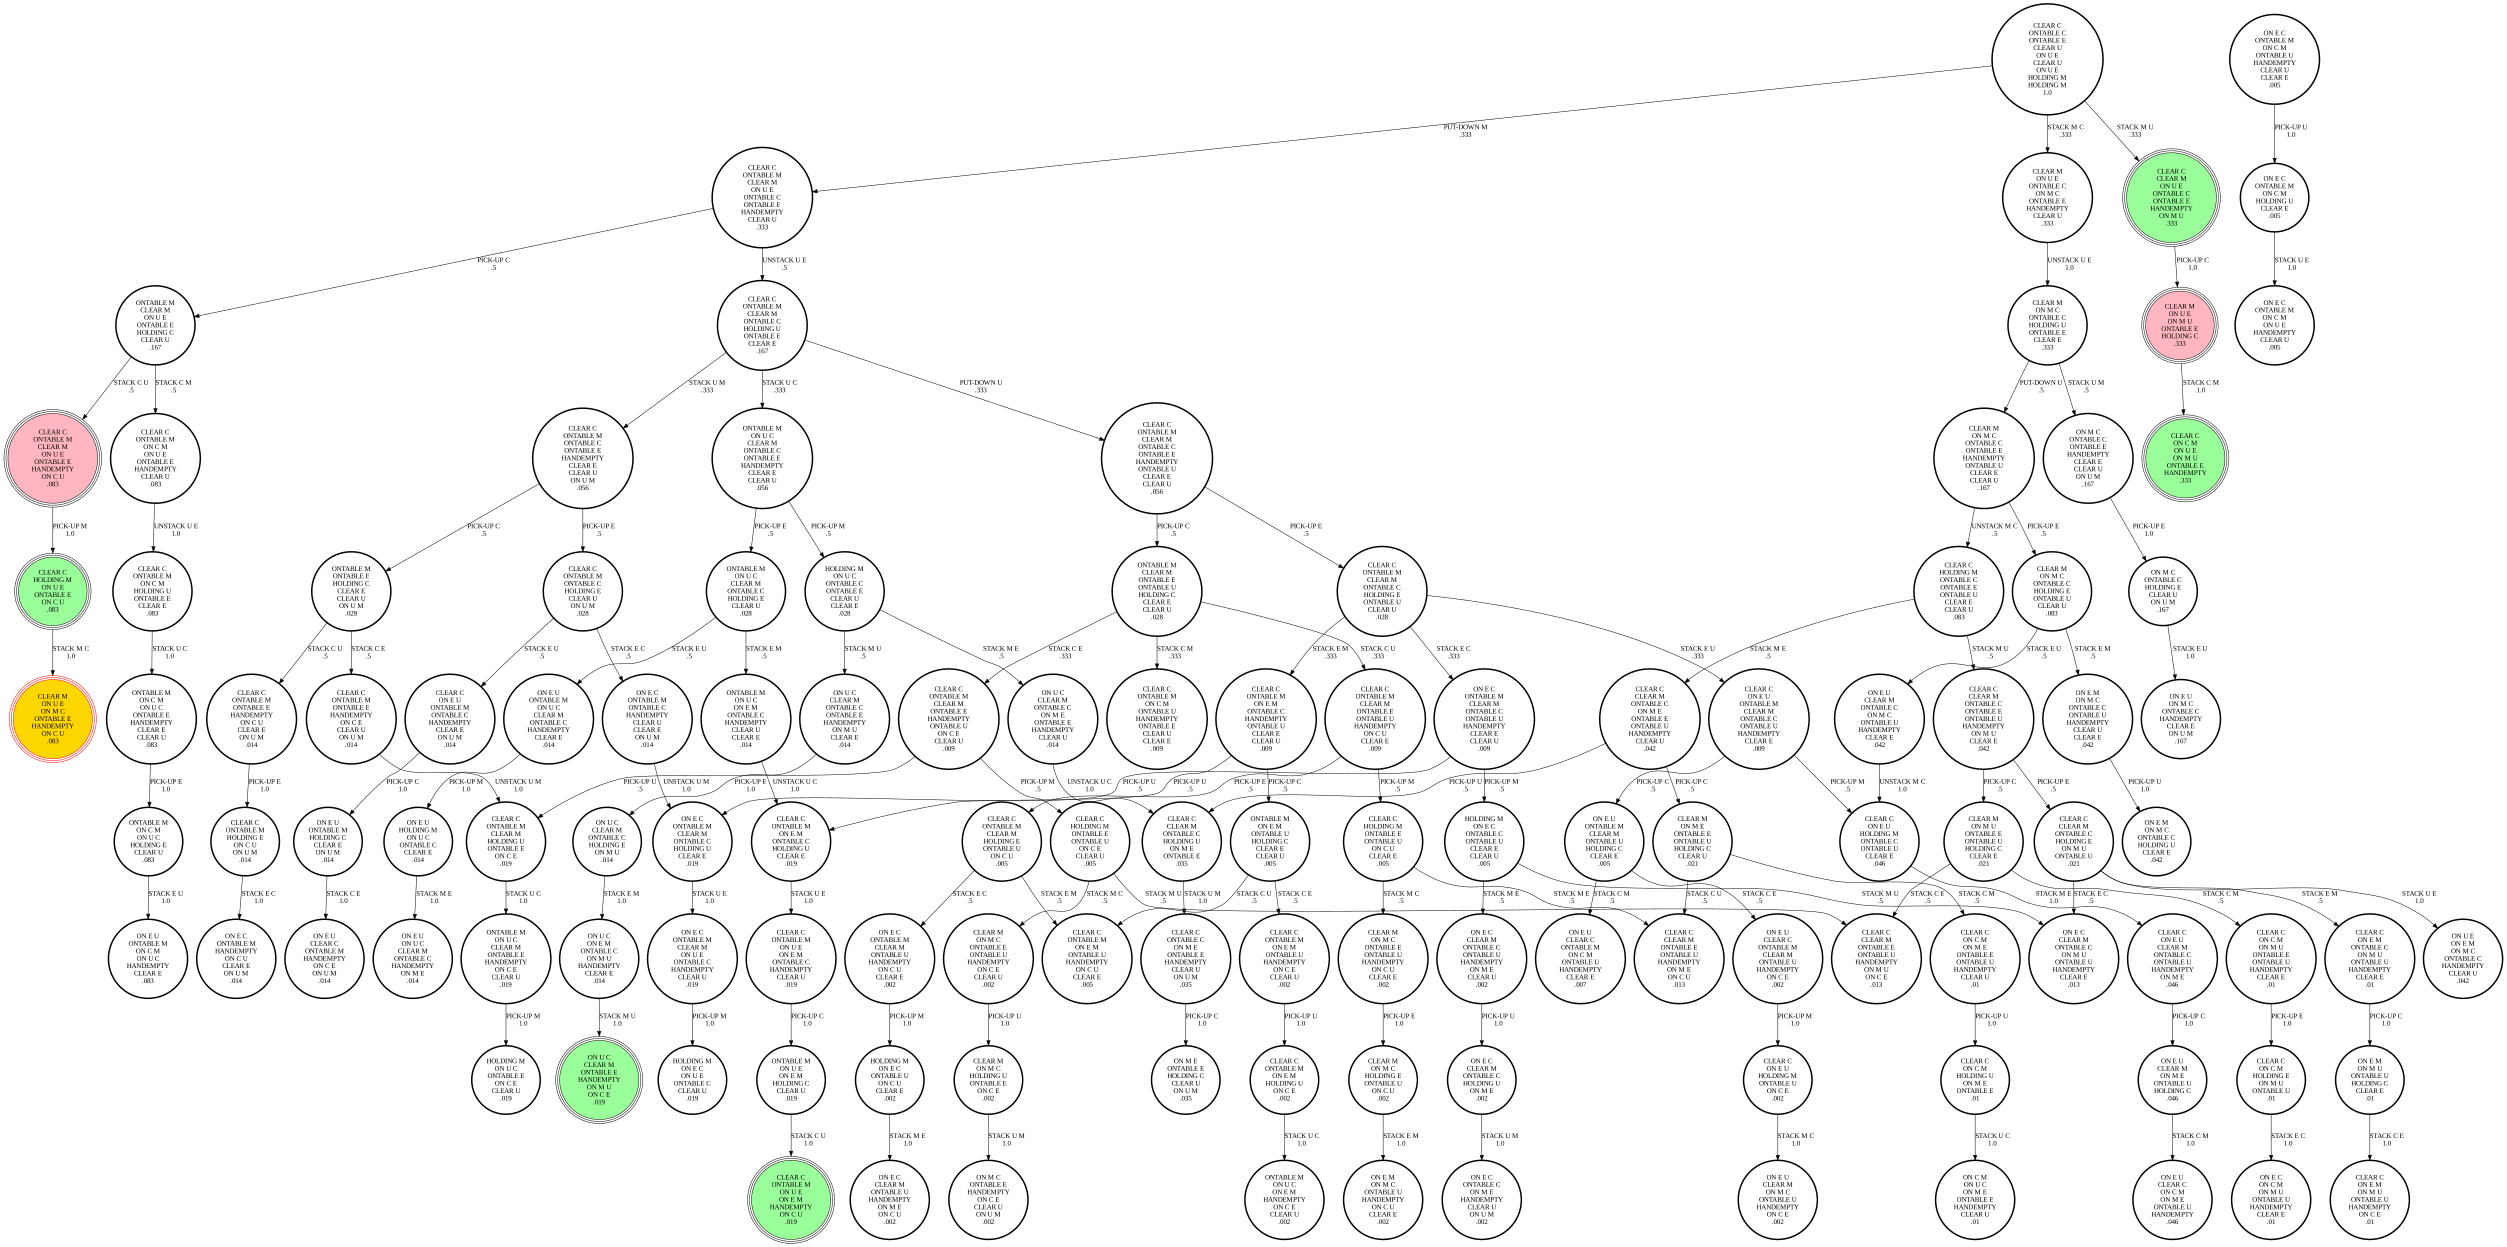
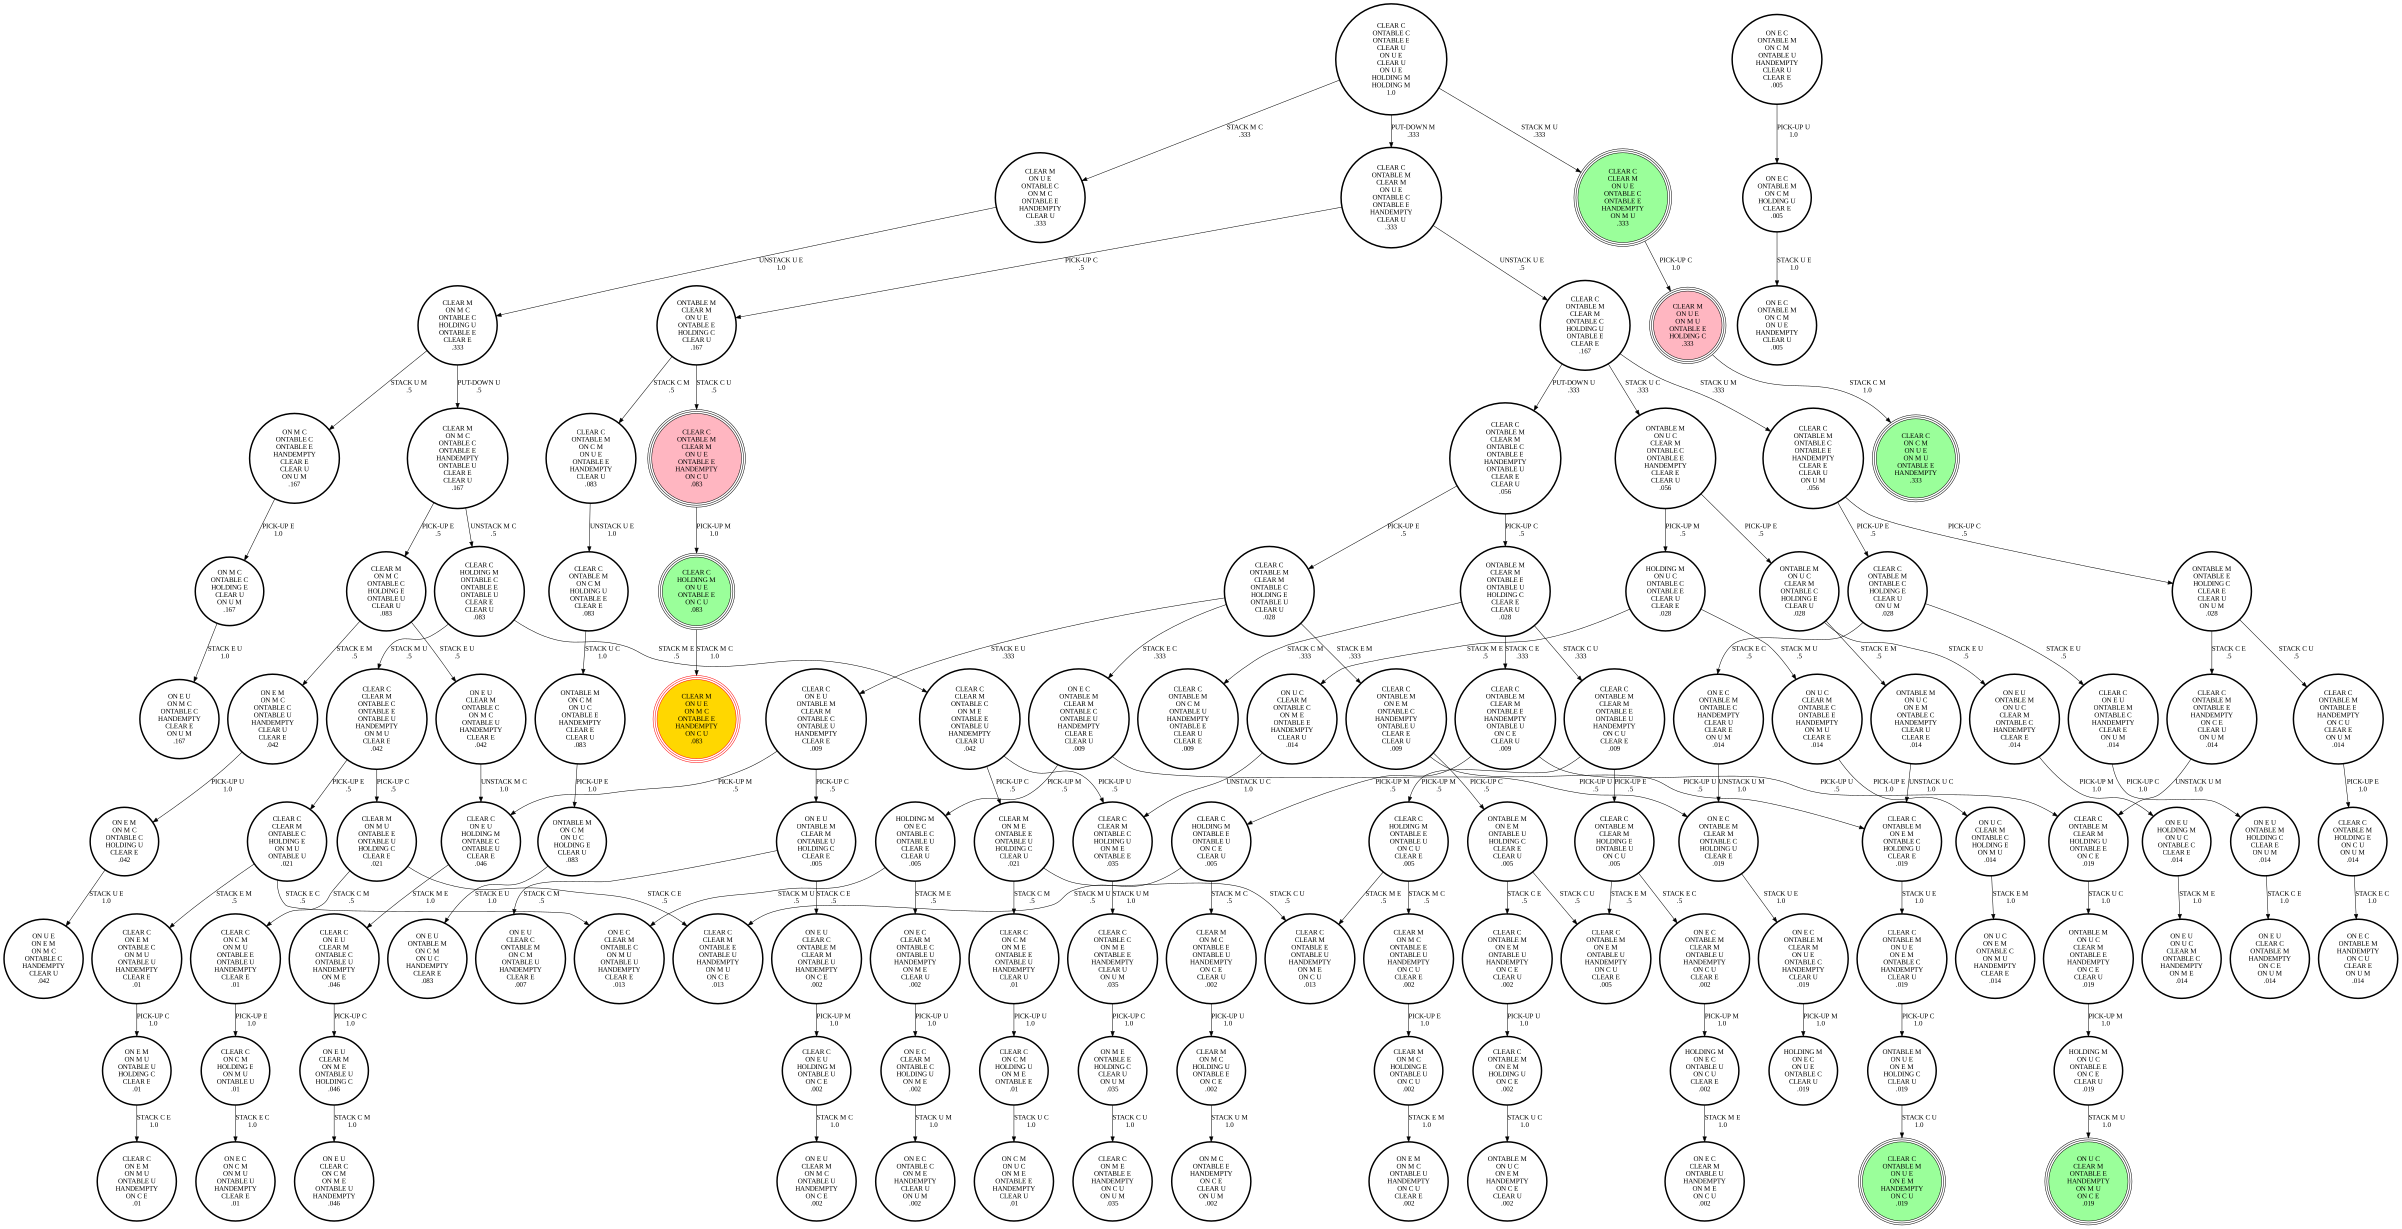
edge "CLEAR C CLEAR M ONTABLE C HOLDING E ON M U ONTABLE U .021" -> "ON U E ON E M ON M C ONTABLE C HANDEMPTY CLEAR U .042": now "ON E M ON M C ONTABLE C HOLDING U CLEAR E .042" -> "ON U E ON E M ON M C ONTABLE C HANDEMPTY CLEAR U .042"
edge "ON U C ON E M ONTABLE C ON M U HANDEMPTY CLEAR E .014" -> "ON U C CLEAR M ONTABLE E HANDEMPTY ON M U ON C E .019": now "HOLDING M ON U C ONTABLE E ON C E CLEAR U .019" -> "ON U C CLEAR M ONTABLE E HANDEMPTY ON M U ON C E .019"
node "CLEAR C ON M E ONTABLE E HANDEMPTY ON C U ON U M .035": added
